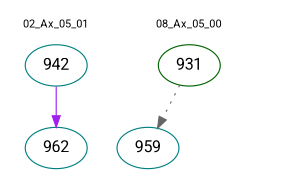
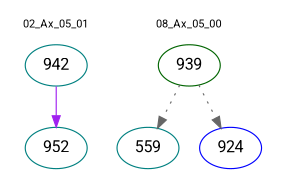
node "931": label "931" -> "939"
node "962": label "962" -> "952"
node "959": label "959" -> "559"
node "924": added
